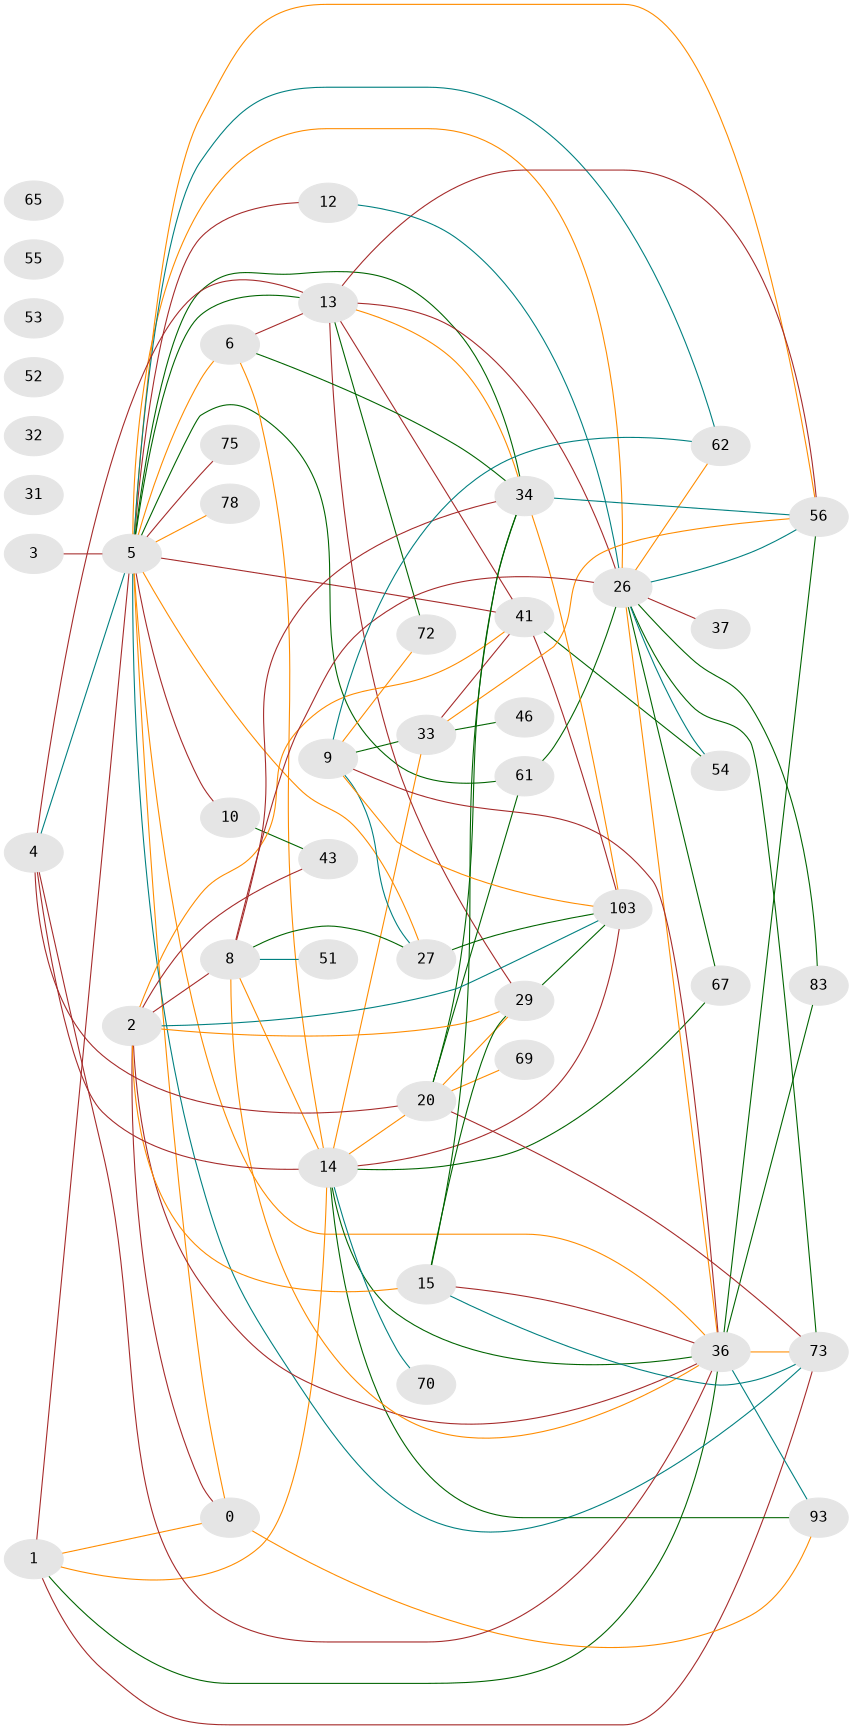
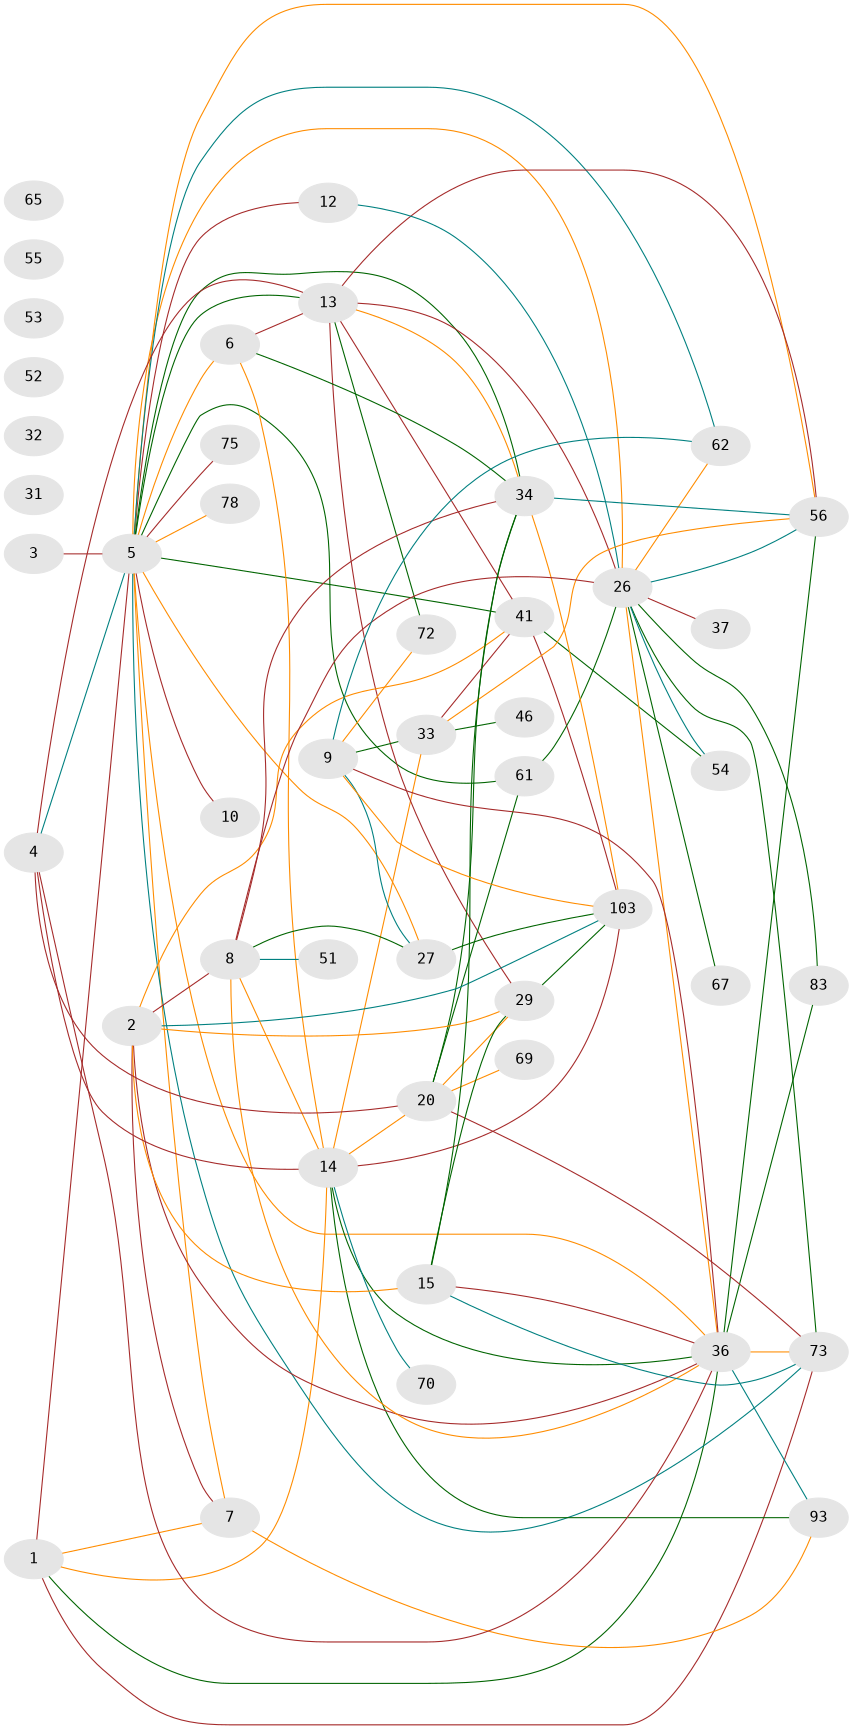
edge "5" -- "41": color brown -> darkgreen
node "43": removed
edge "67" -- "14": removed
node "0": label "0" -> "7"
